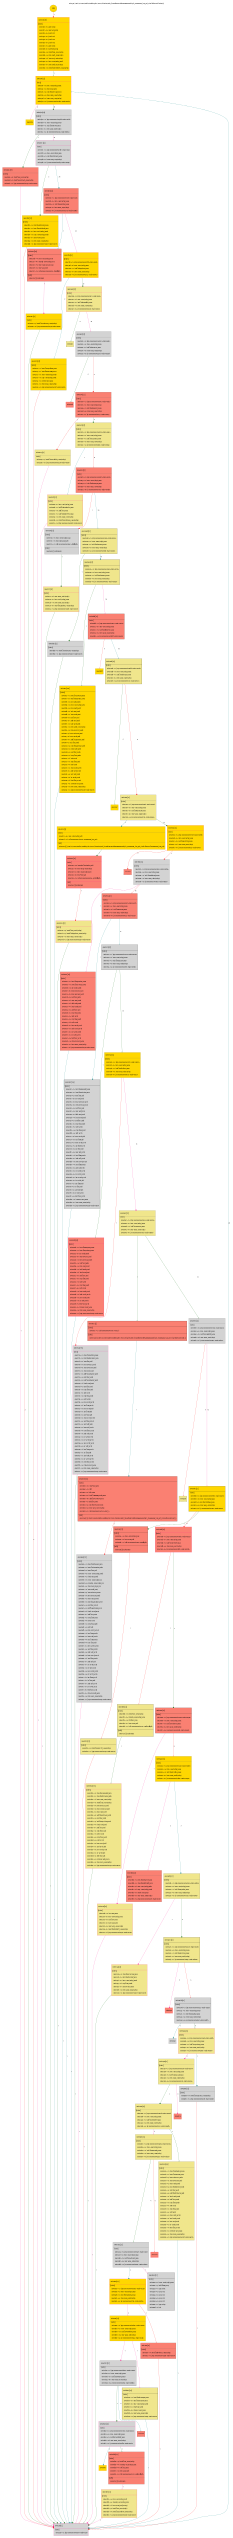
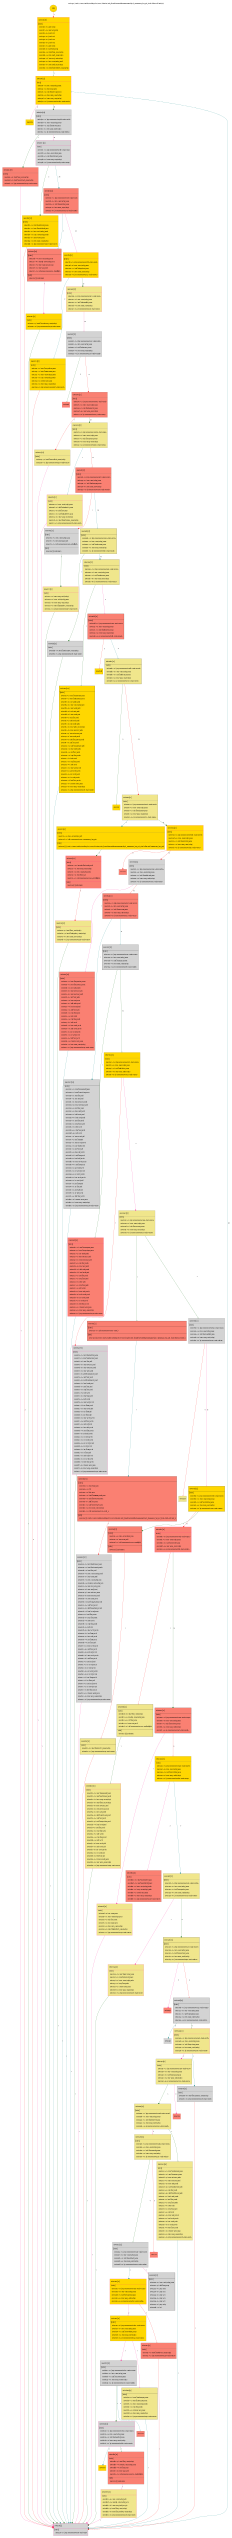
node "0x402373": removed
